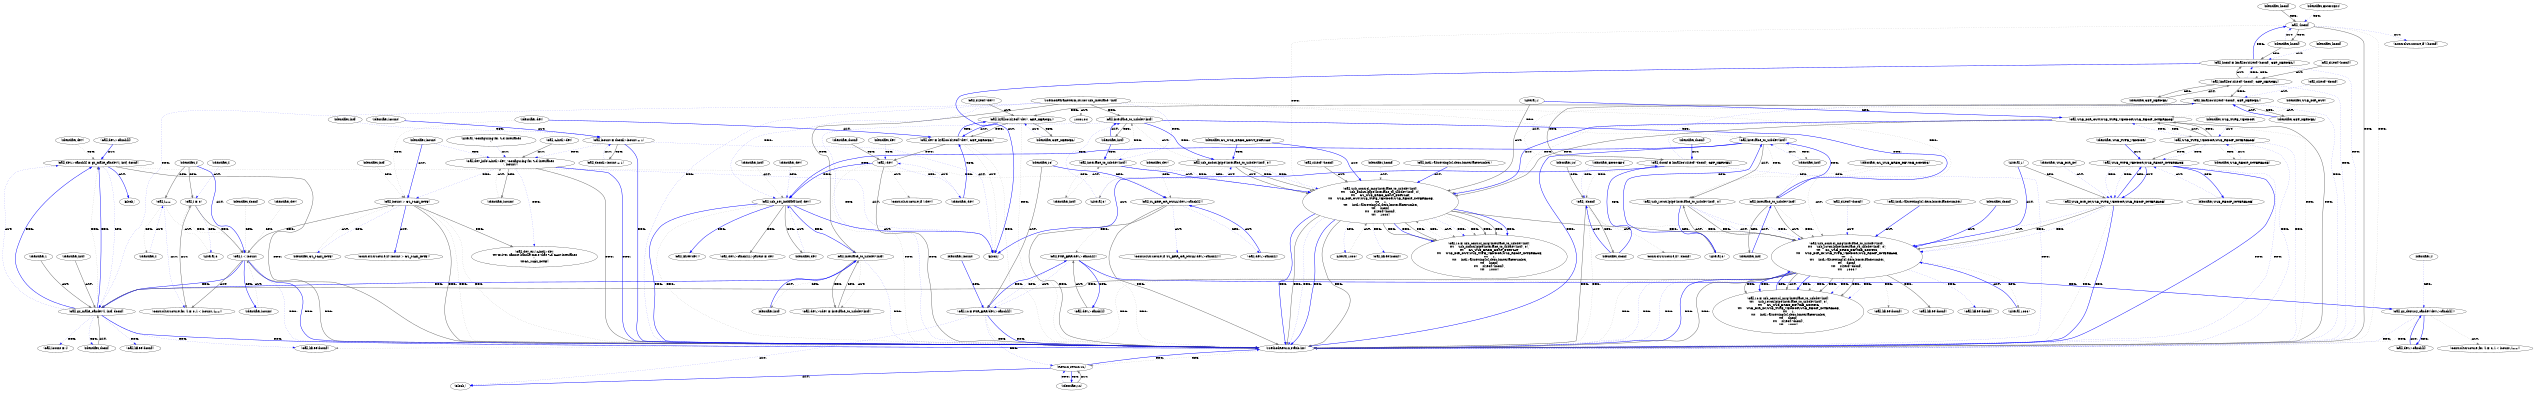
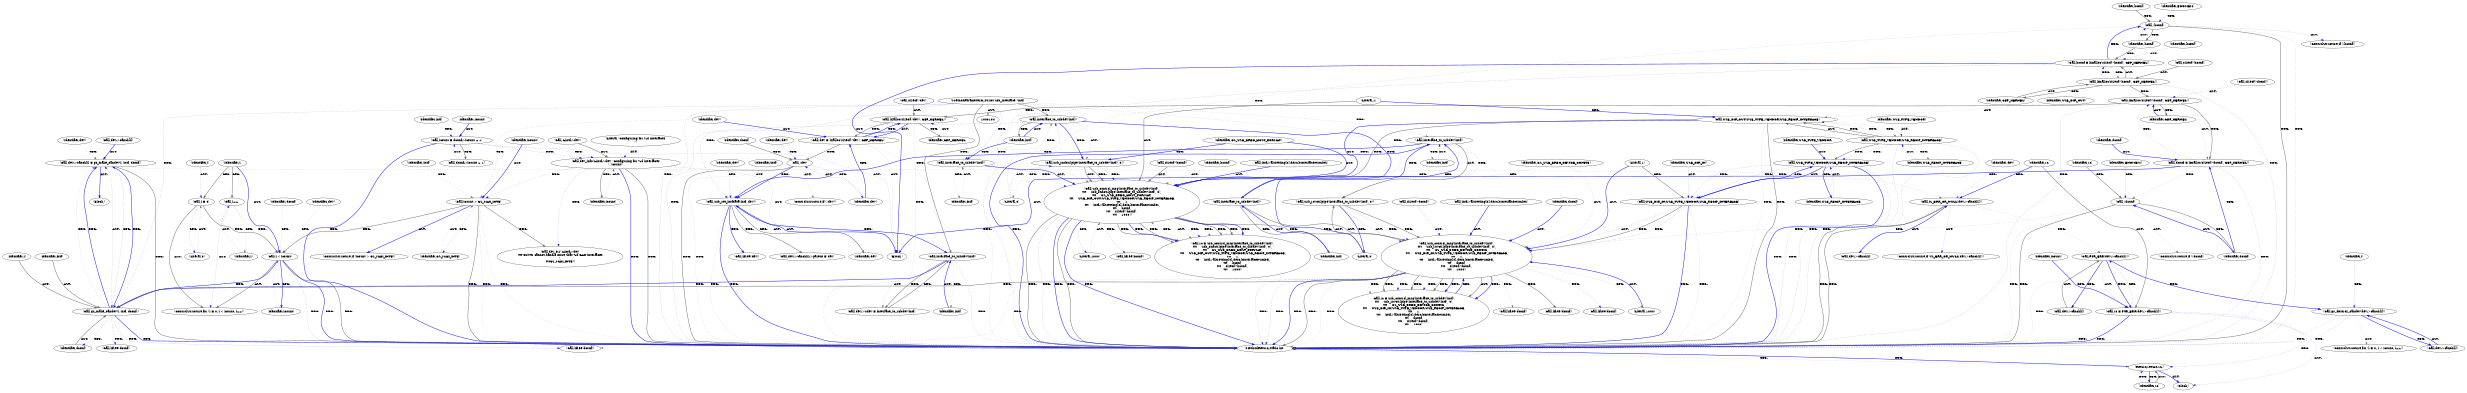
node "(Call,icount = i)": removed
